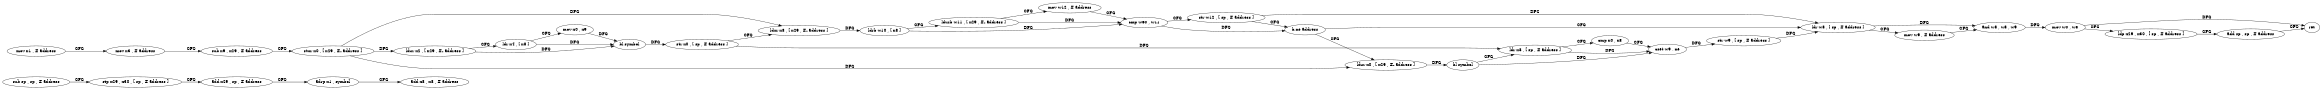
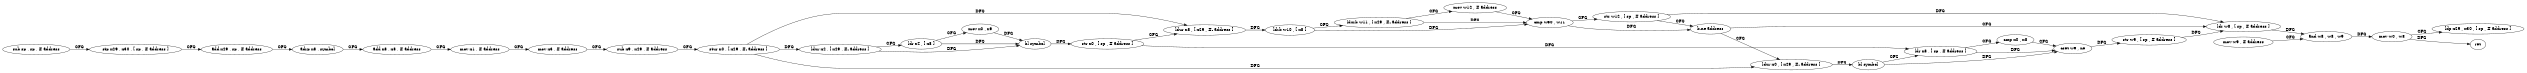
edge "ldr w8 , [ sp , # address ]" -> "mov w9 , # address": removed, label "CFG"
node "add sp , sp , # address": removed
edge "add x8 , x8 , # address" -> "mov x1 , # address": added, label "CFG"
node "adrp x1 , symbol": label "adrp x1 , symbol" -> "adrp x8 , symbol"
